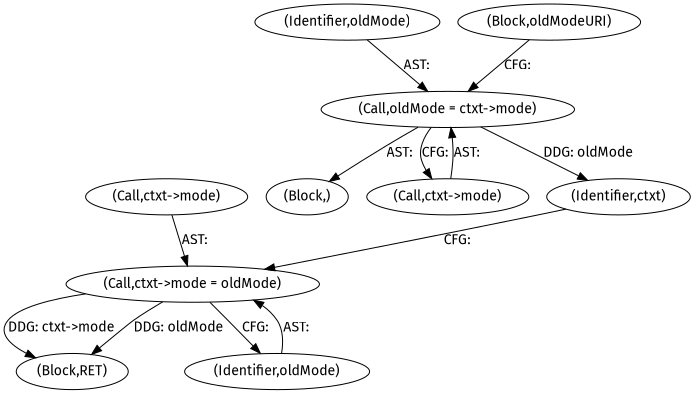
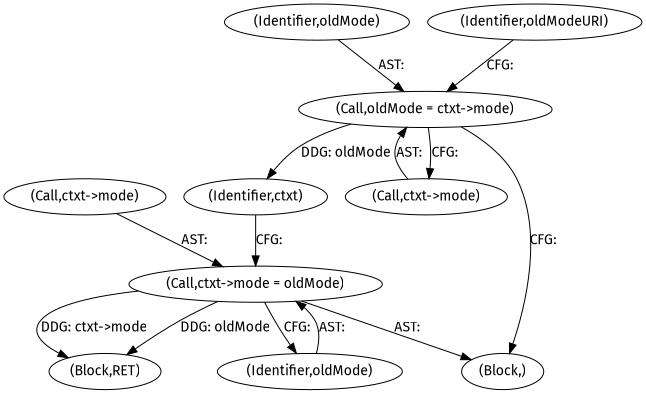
node "(Block,oldModeURI)": label "(Block,oldModeURI)" -> "(Identifier,oldModeURI)"
edge "(Call,oldMode = ctxt->mode)" -> "(Block,)": label "AST: " -> "CFG: "
edge "(Call,ctxt->mode = oldMode)" -> "(Block,)": added, label "AST:"
